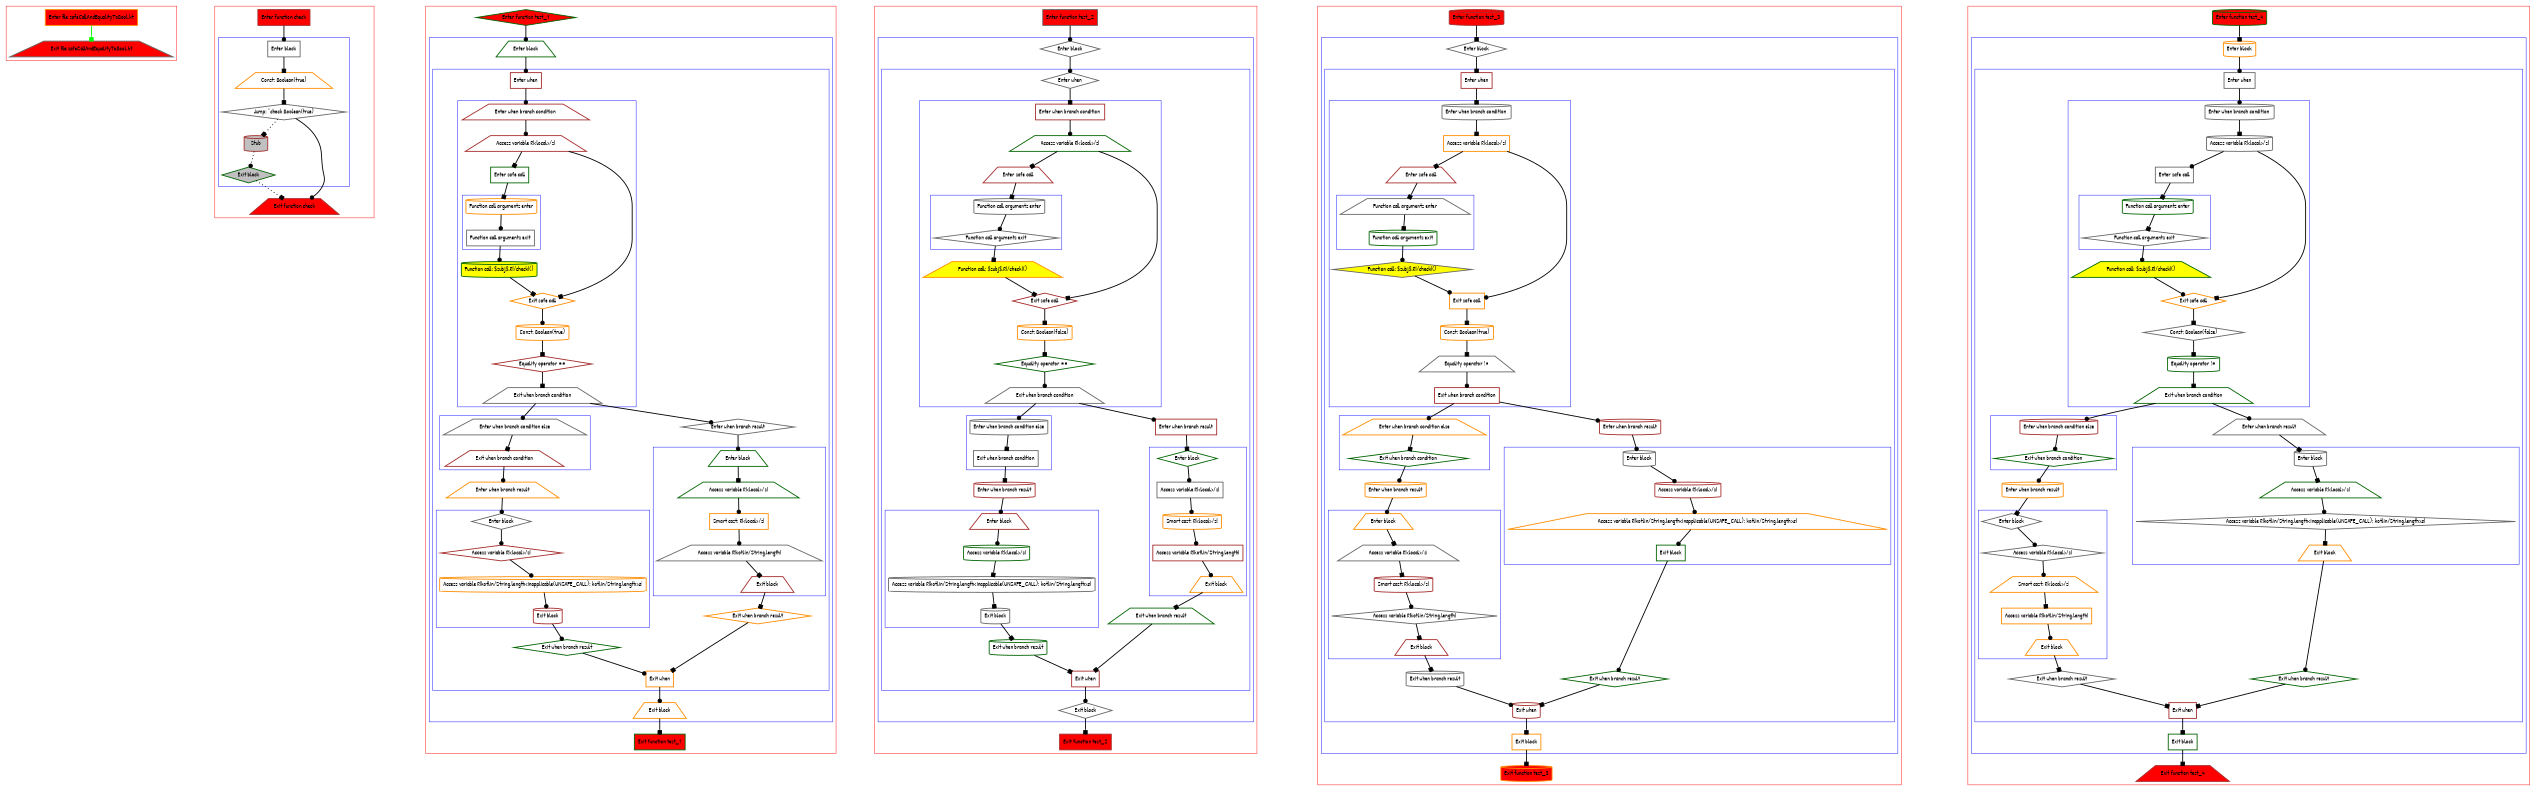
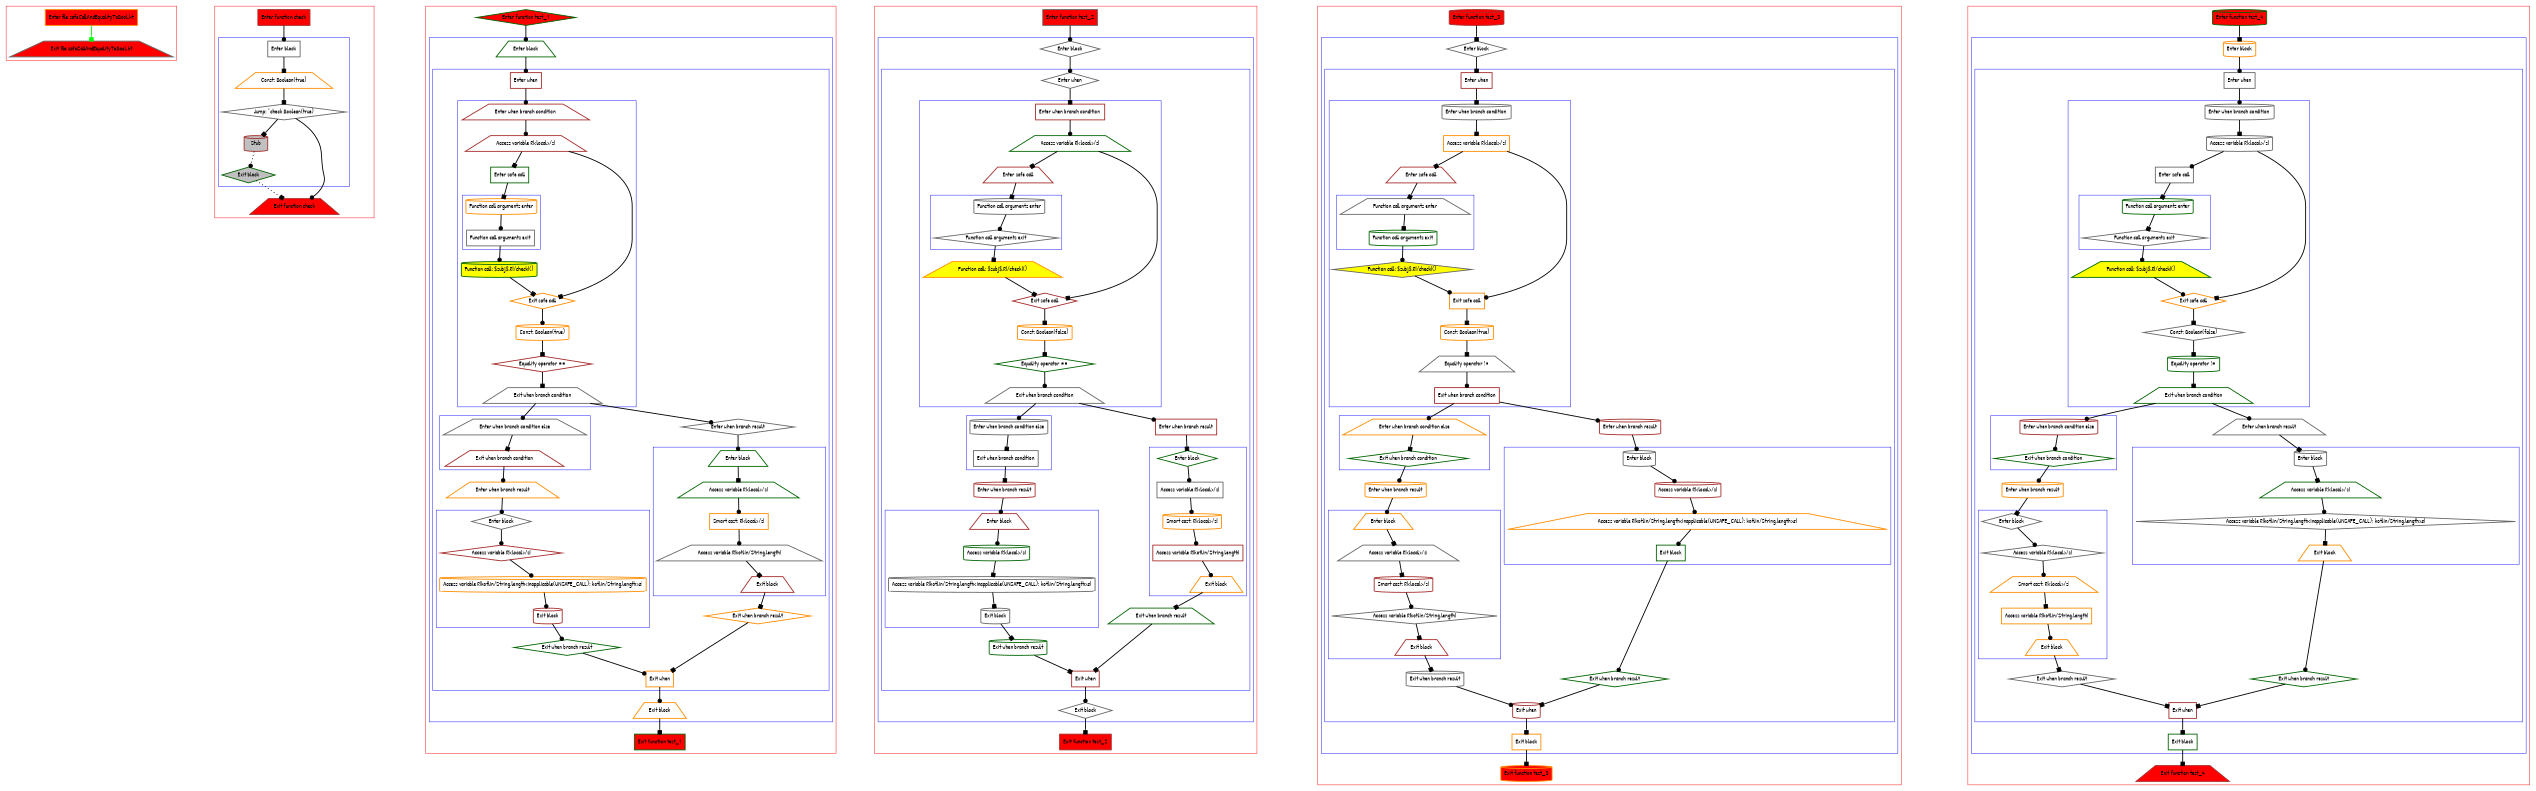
edge "Jump: ^check Boolean(true)" -> "Stub": style dotted -> solid
